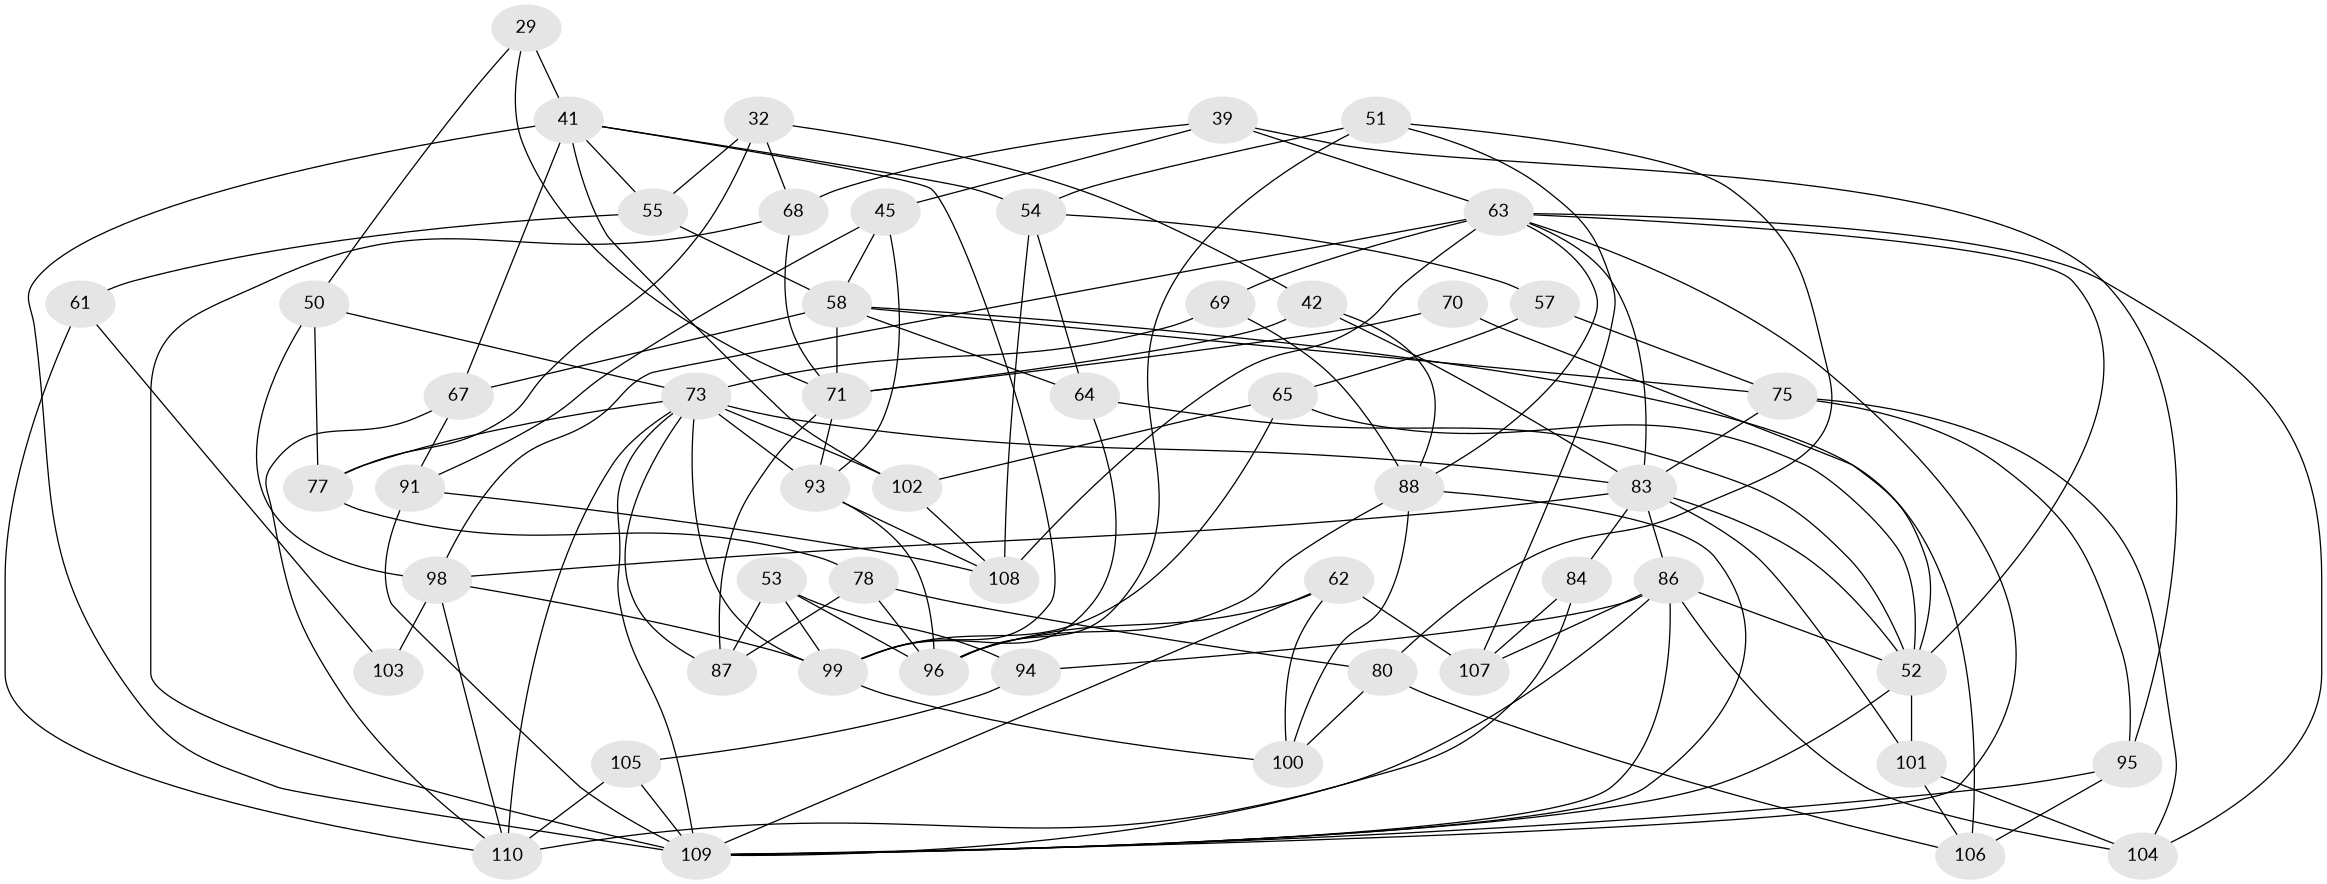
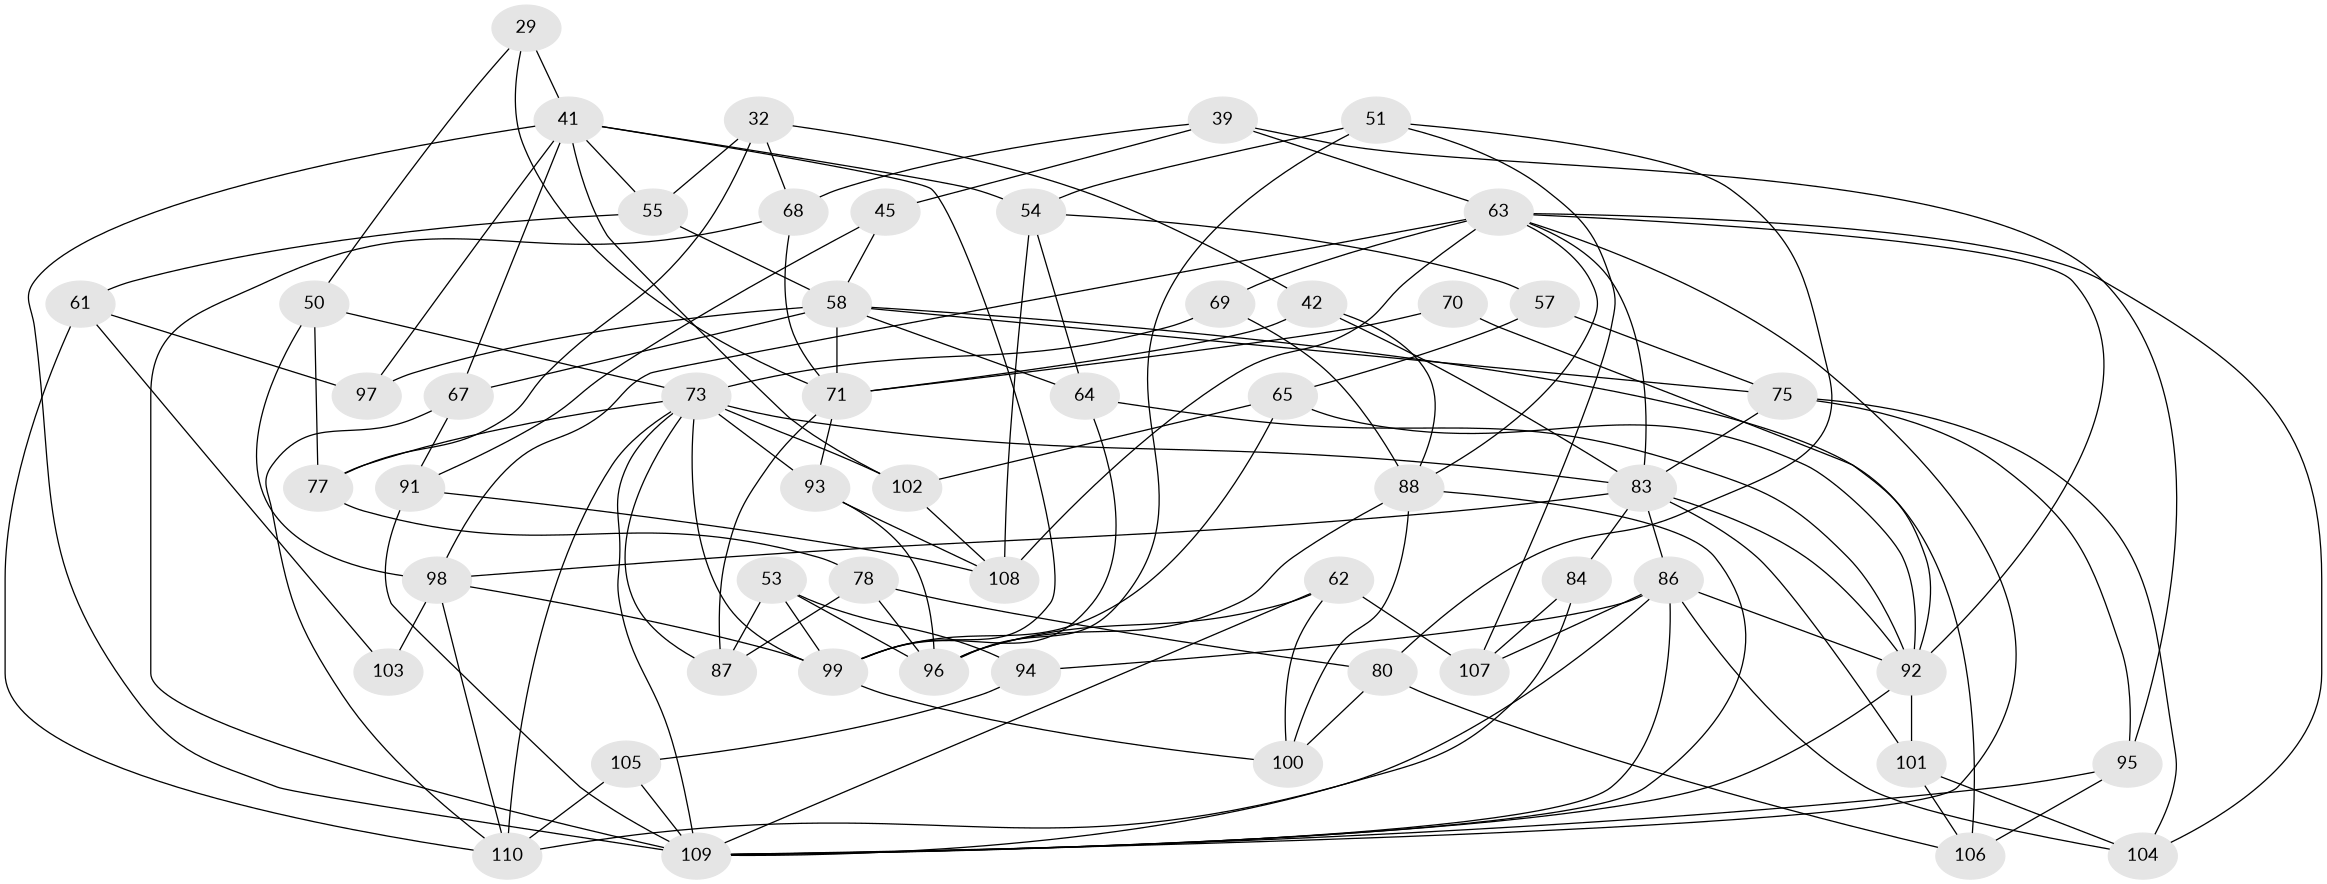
edge "45" -- "93": removed
node "97": added
node "52": label "52" -> "92"
